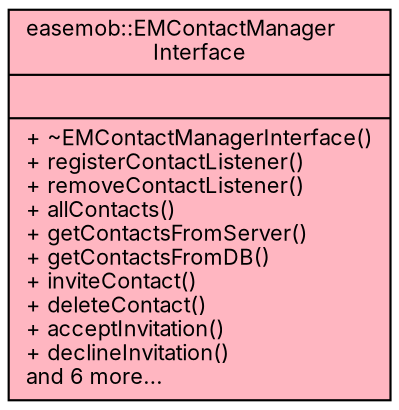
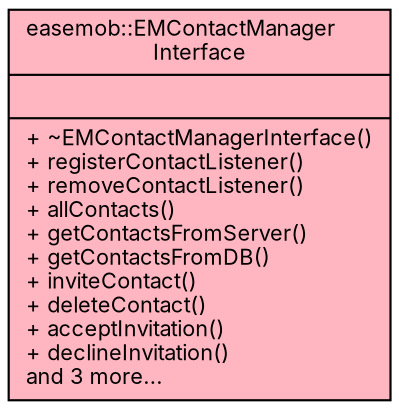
node "easemob::EMContactManager": text "and 6 more..." -> "and 3 more..."
